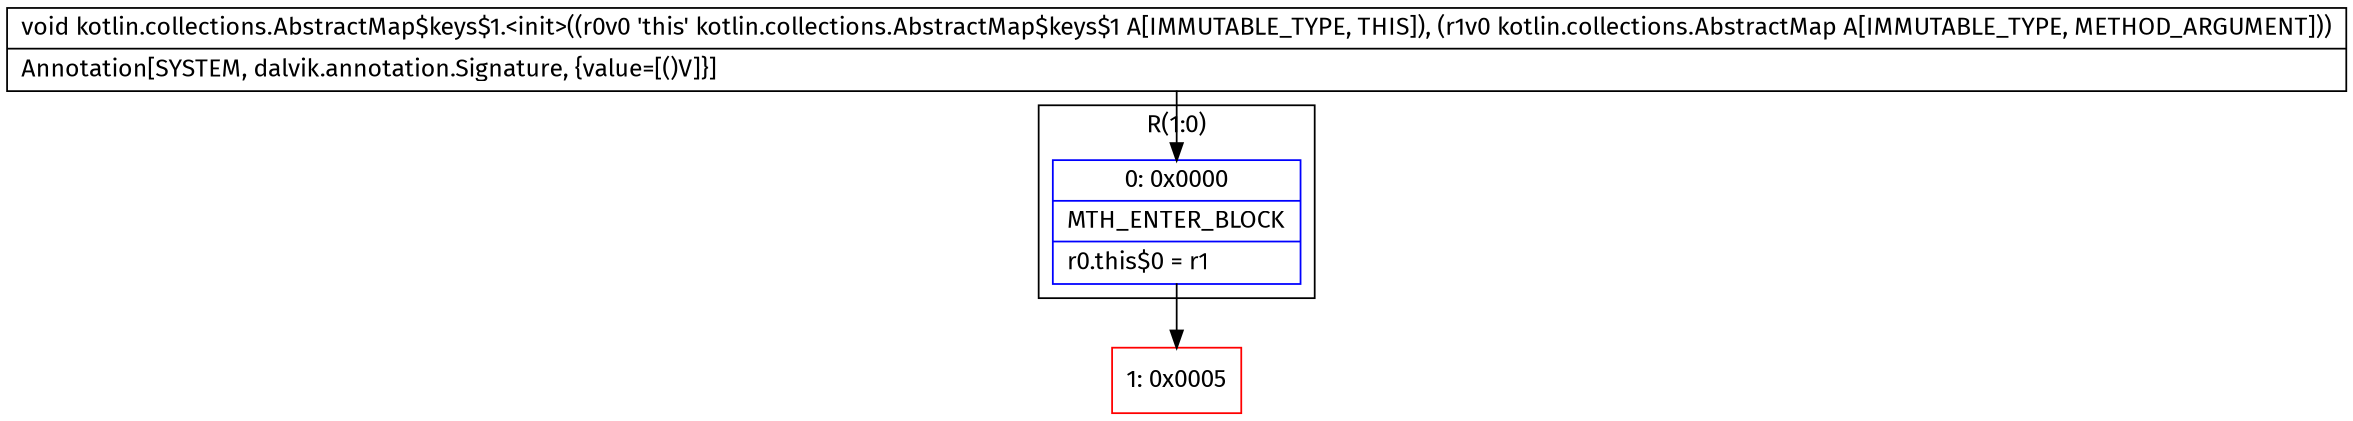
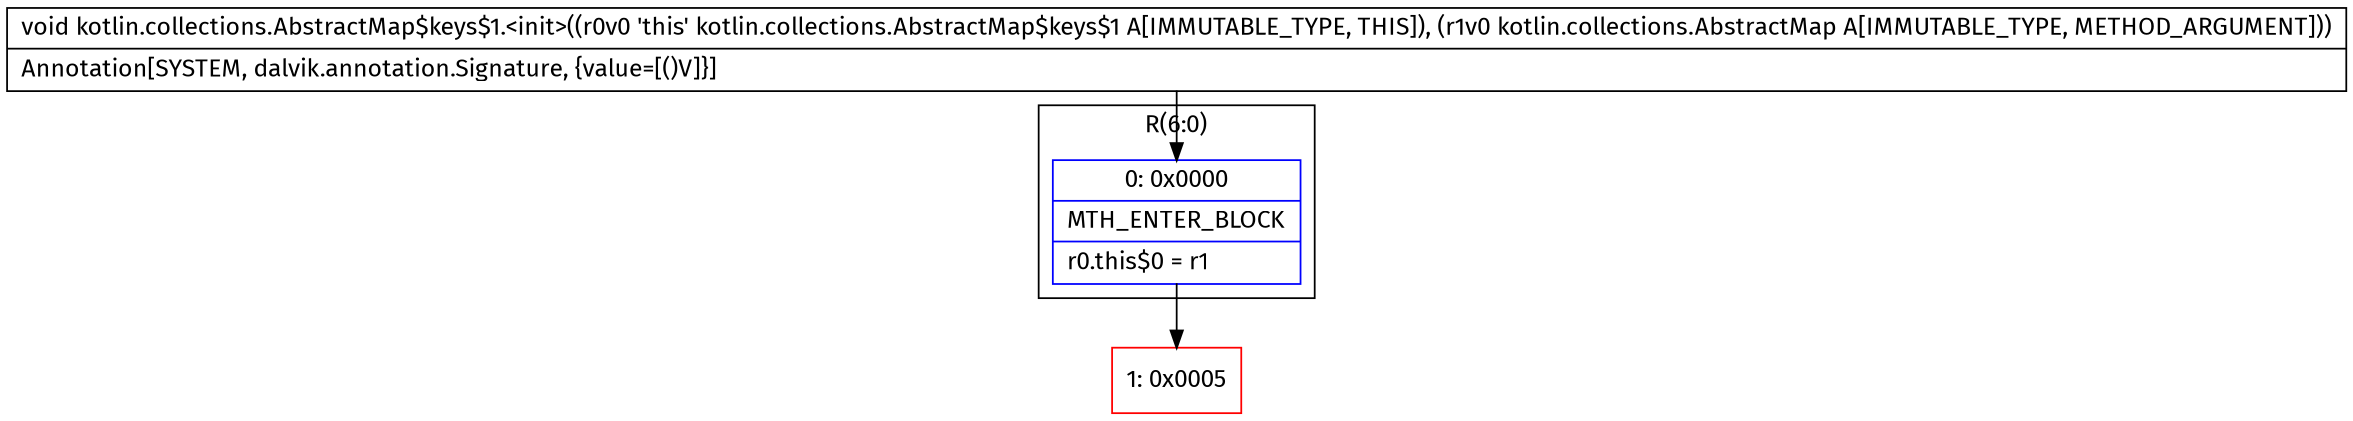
cluster "R(1:0)": label "R(1:0)" -> "R(6:0)"
